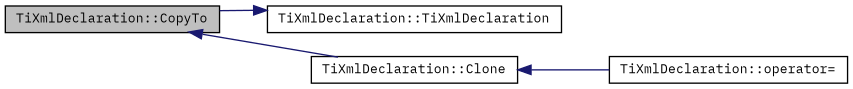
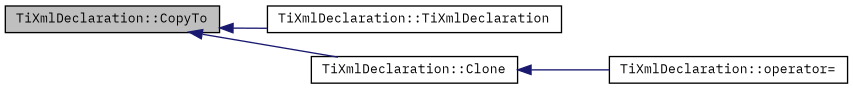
edge "TiXmlDeclaration::CopyTo" -> "TiXmlDeclaration::TiXmlDeclaration": reversed
